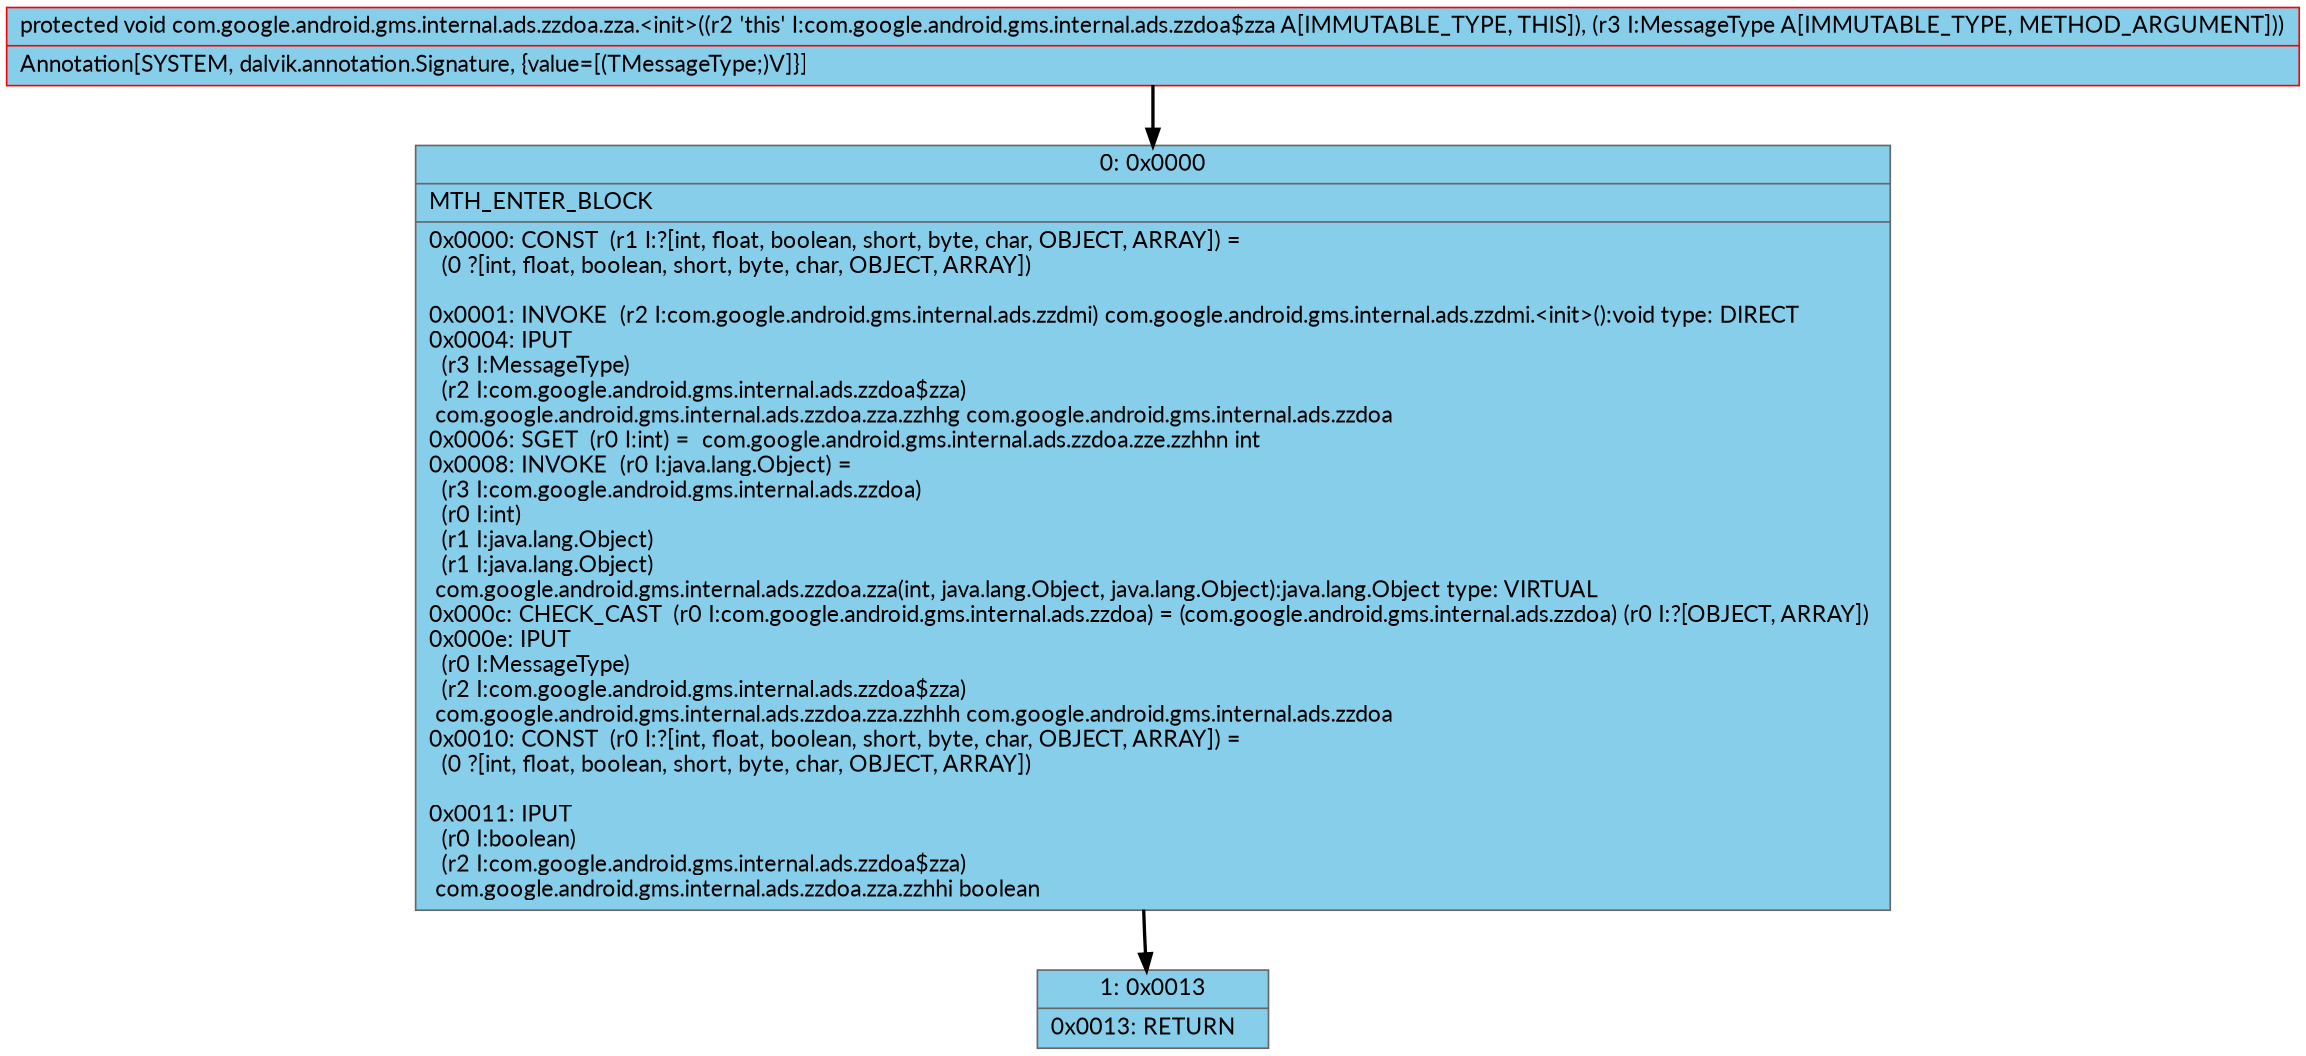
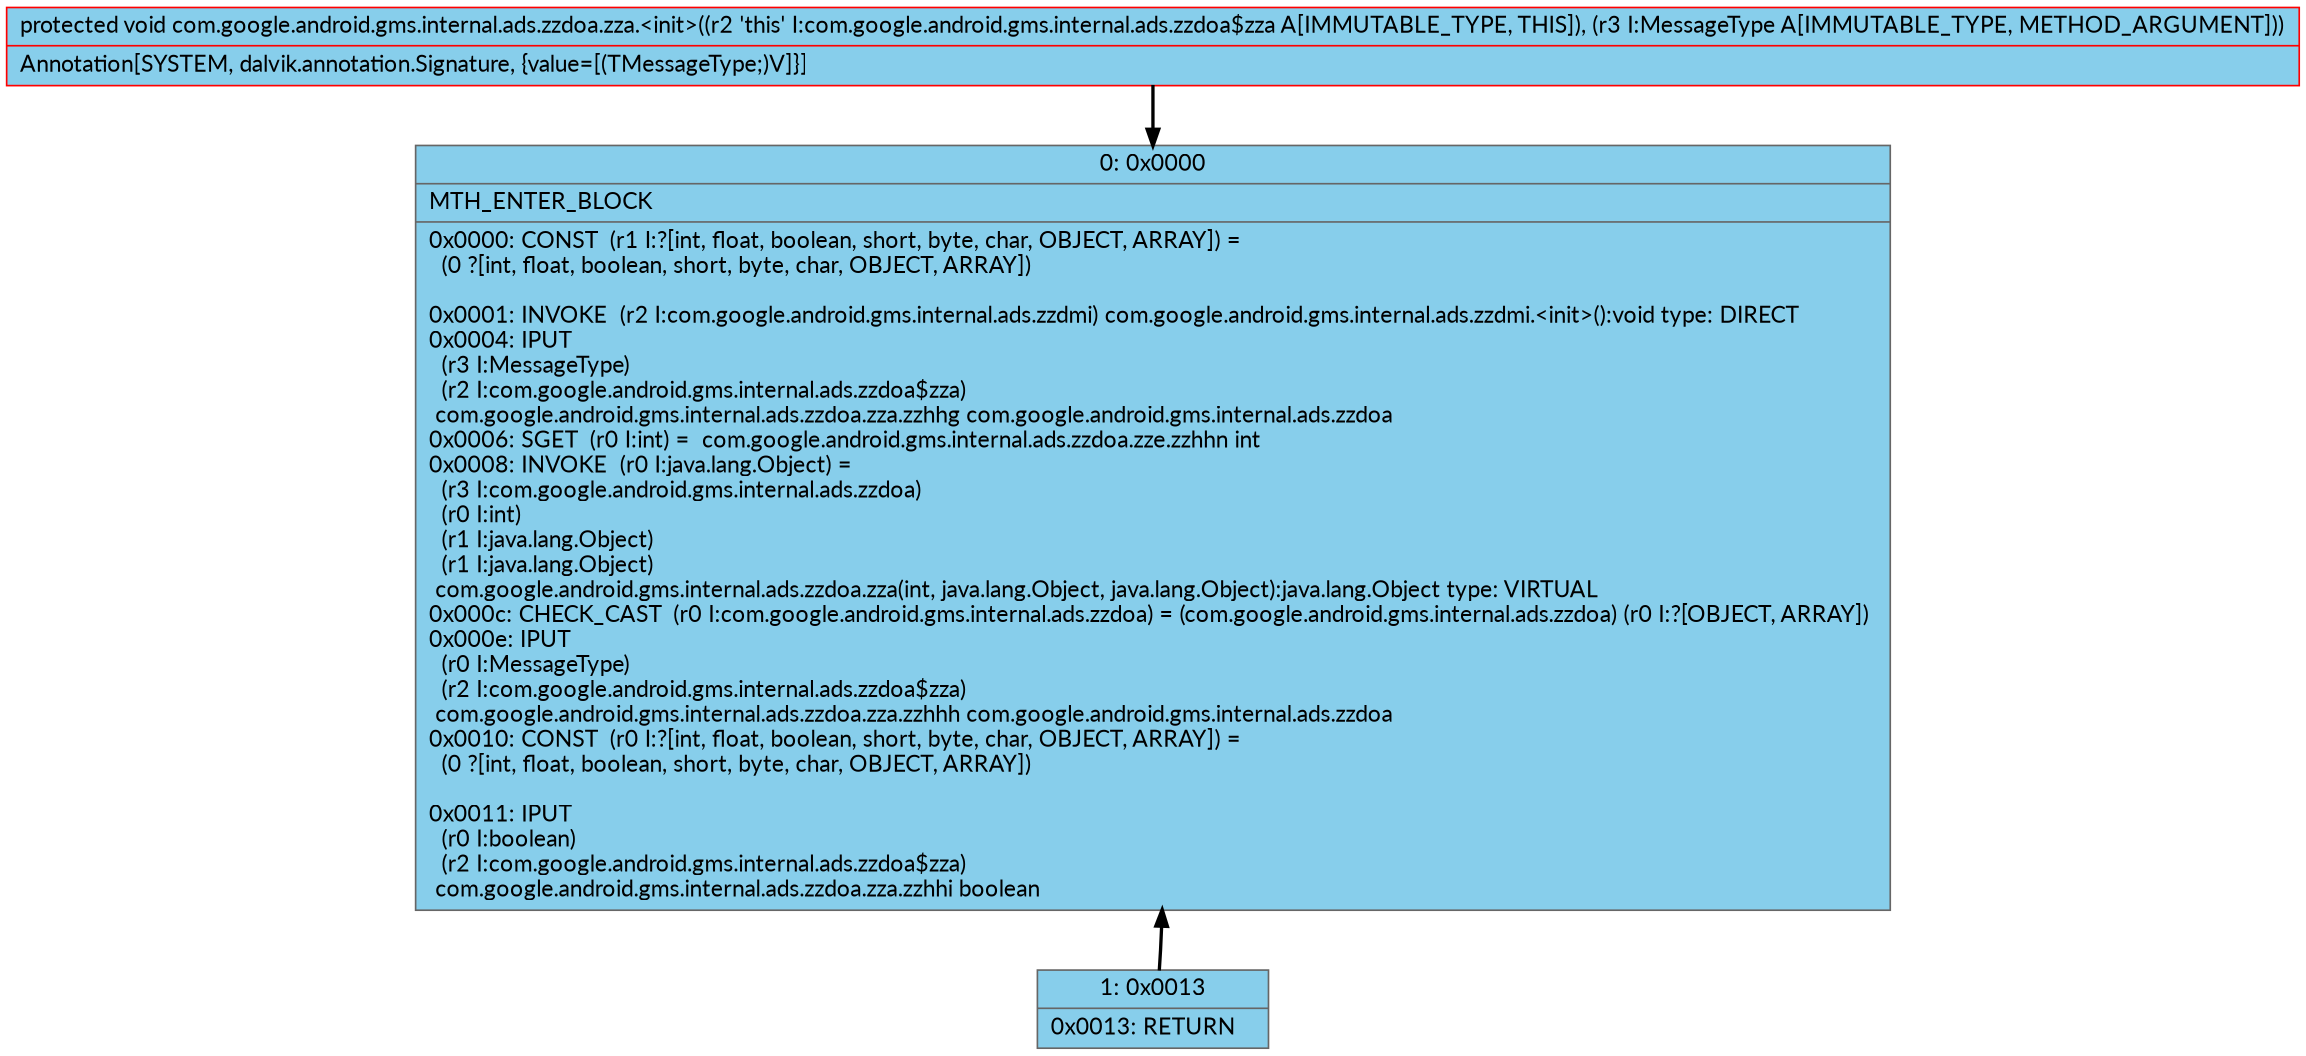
edge "0: 0x0000" -> "1: 0x0013": reversed
